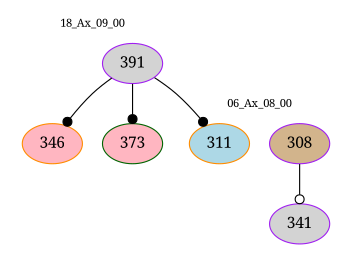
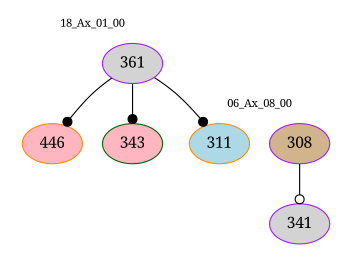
cluster "18_Ax_09_00": label "18_Ax_09_00" -> "18_Ax_01_00"
node "391": label "391" -> "361"
node "346": label "346" -> "446"
node "373": label "373" -> "343"
